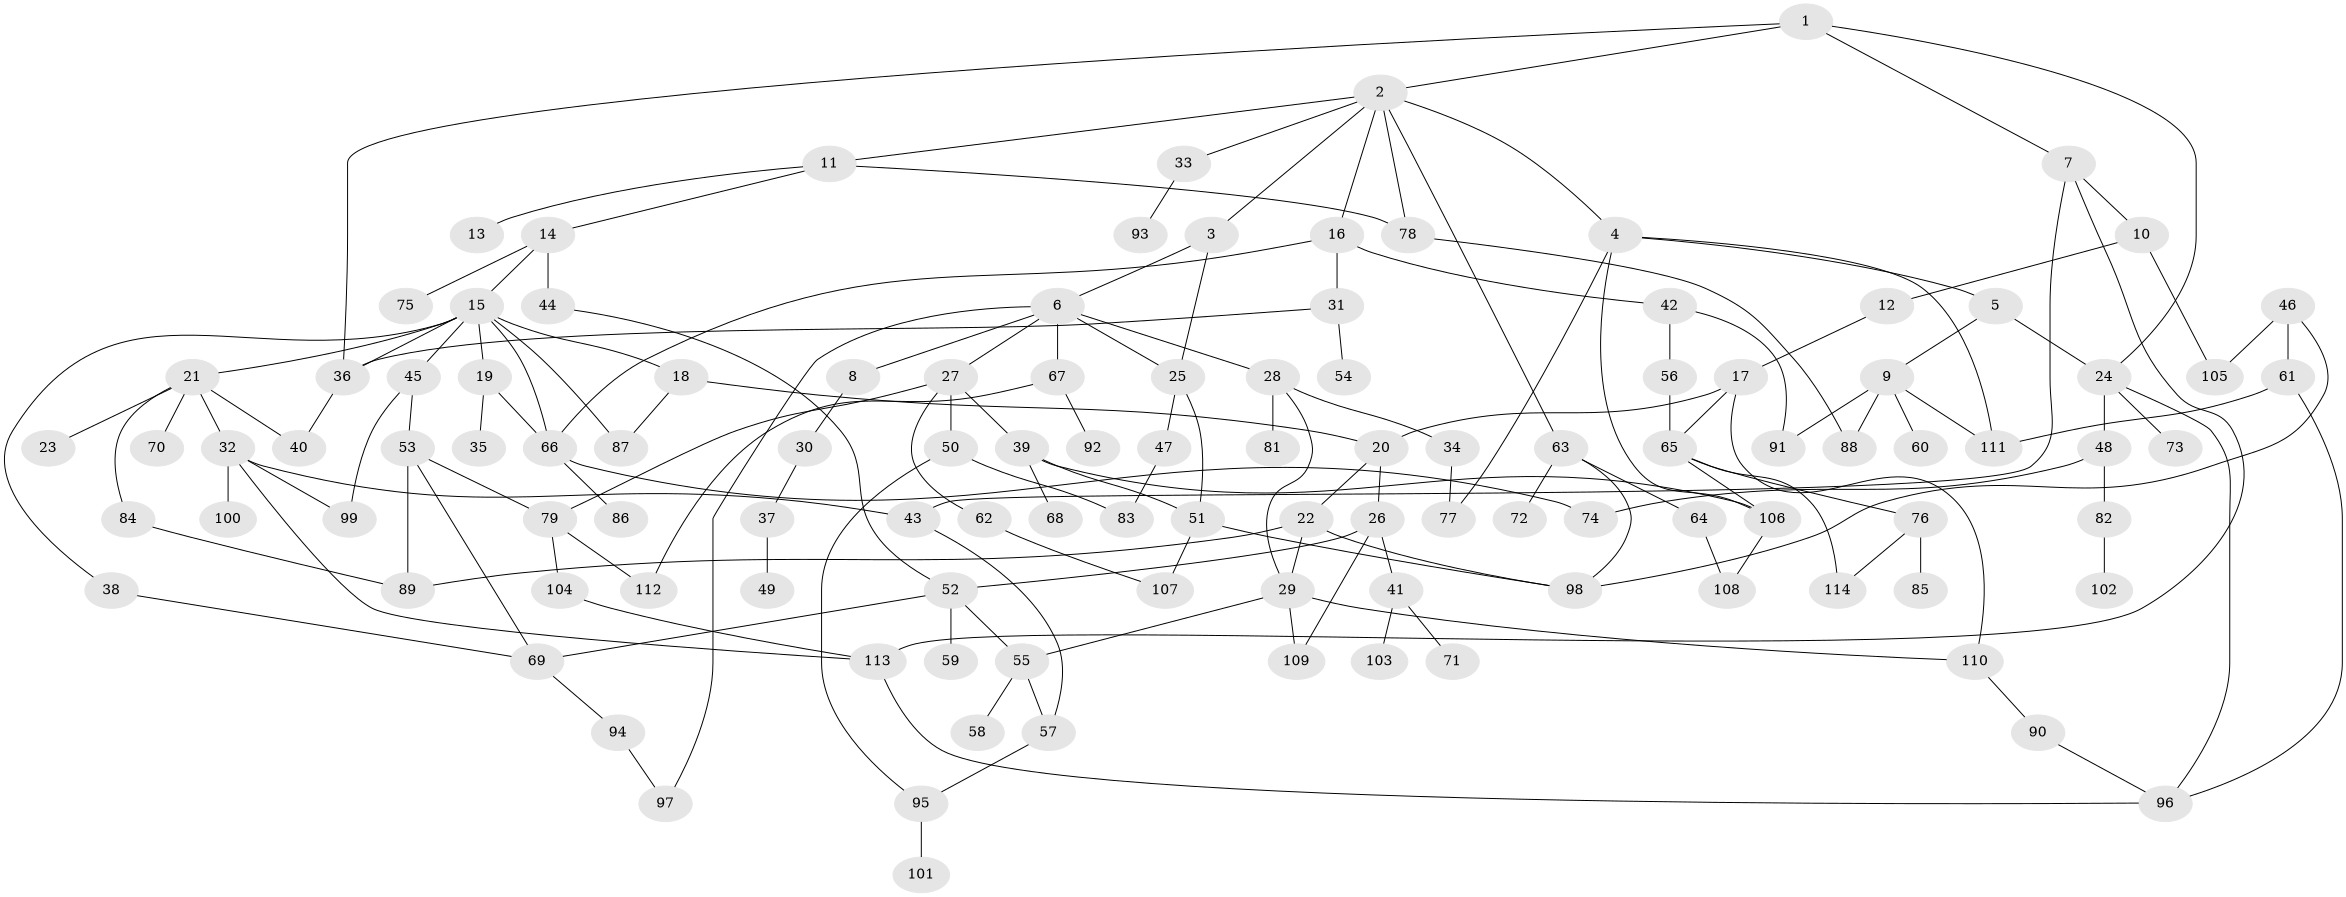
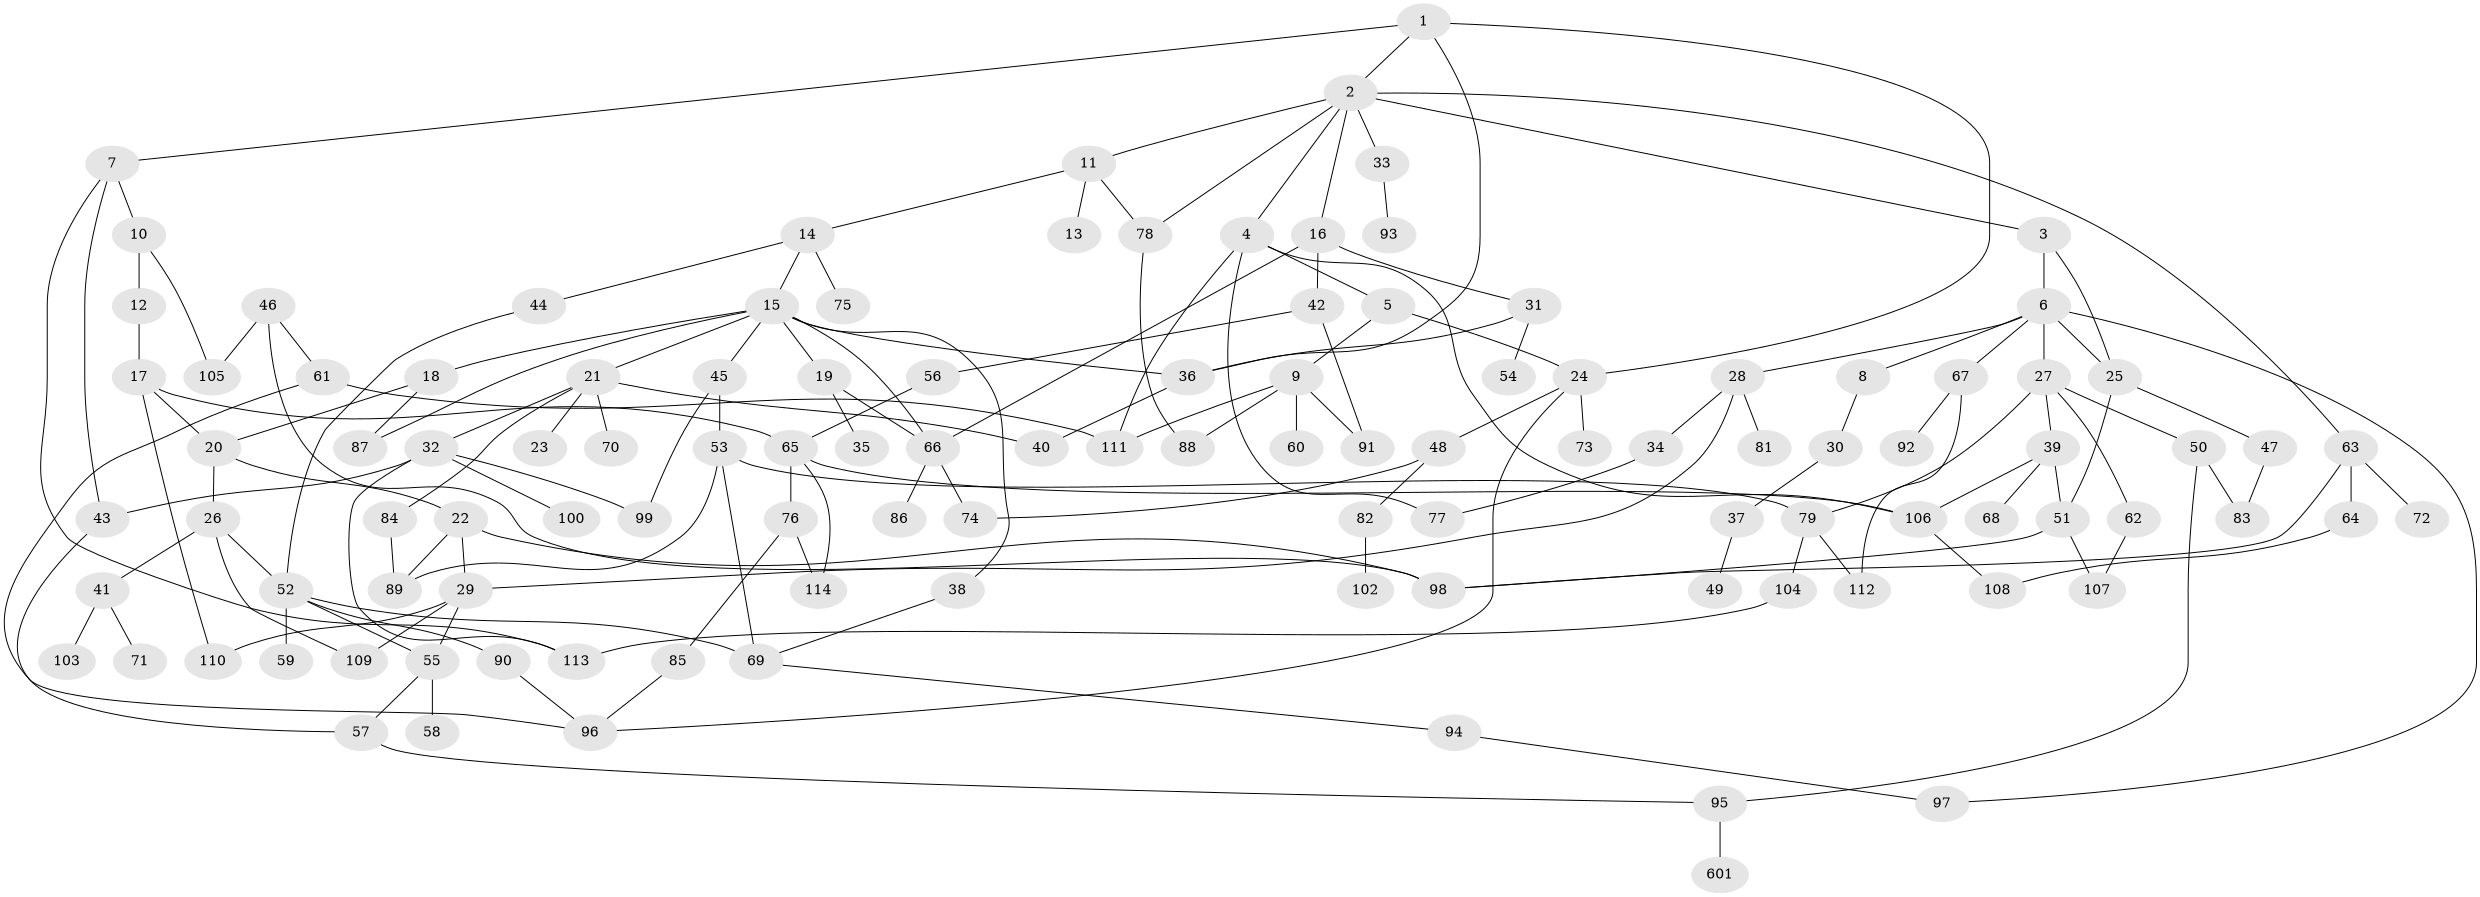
edge "110" -- "90": now "52" -- "90"
edge "113" -- "96": now "85" -- "96"
node "101": label "101" -> "601"
